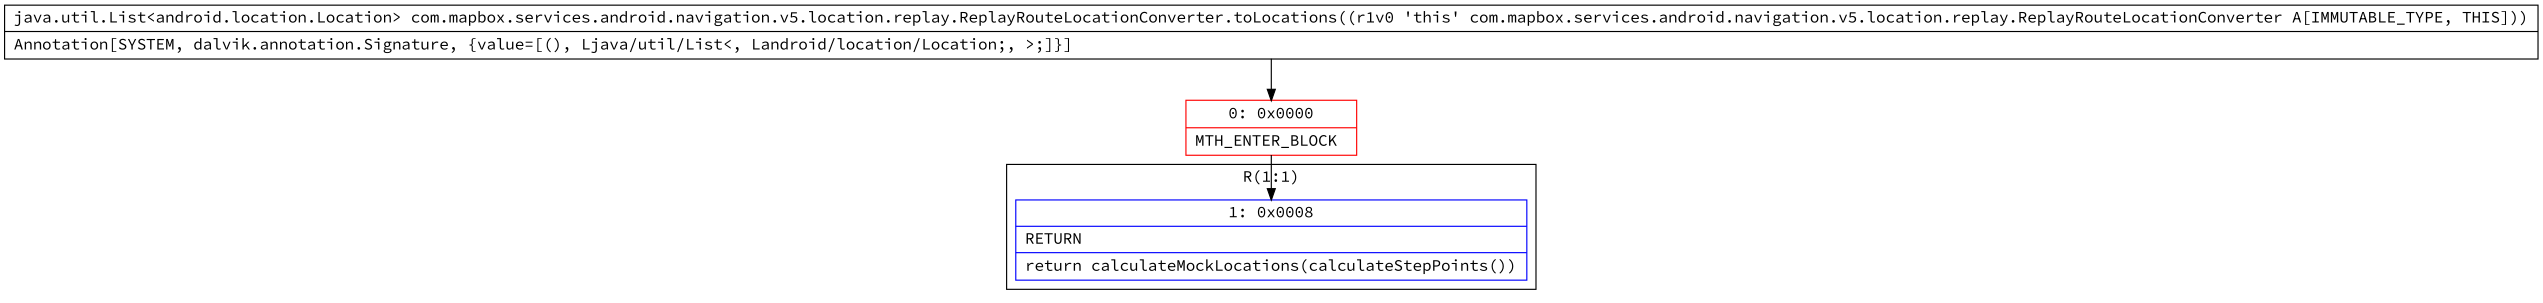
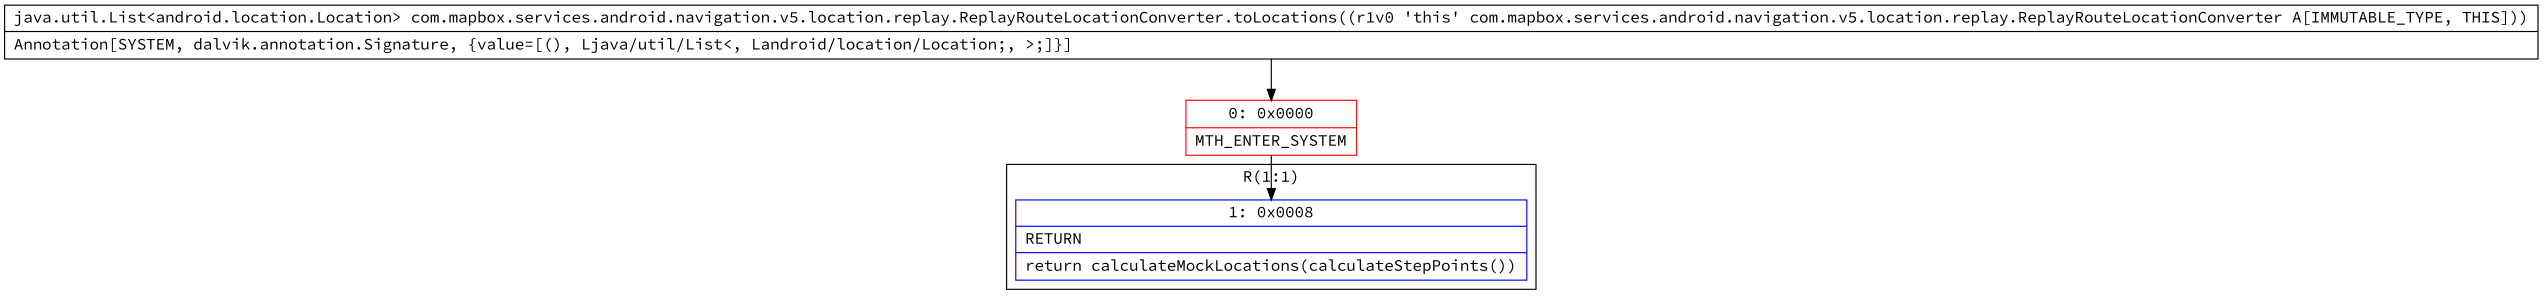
node "0: 0x0000": text "MTH_ENTER_BLOCK" -> "MTH_ENTER_SYSTEM"
